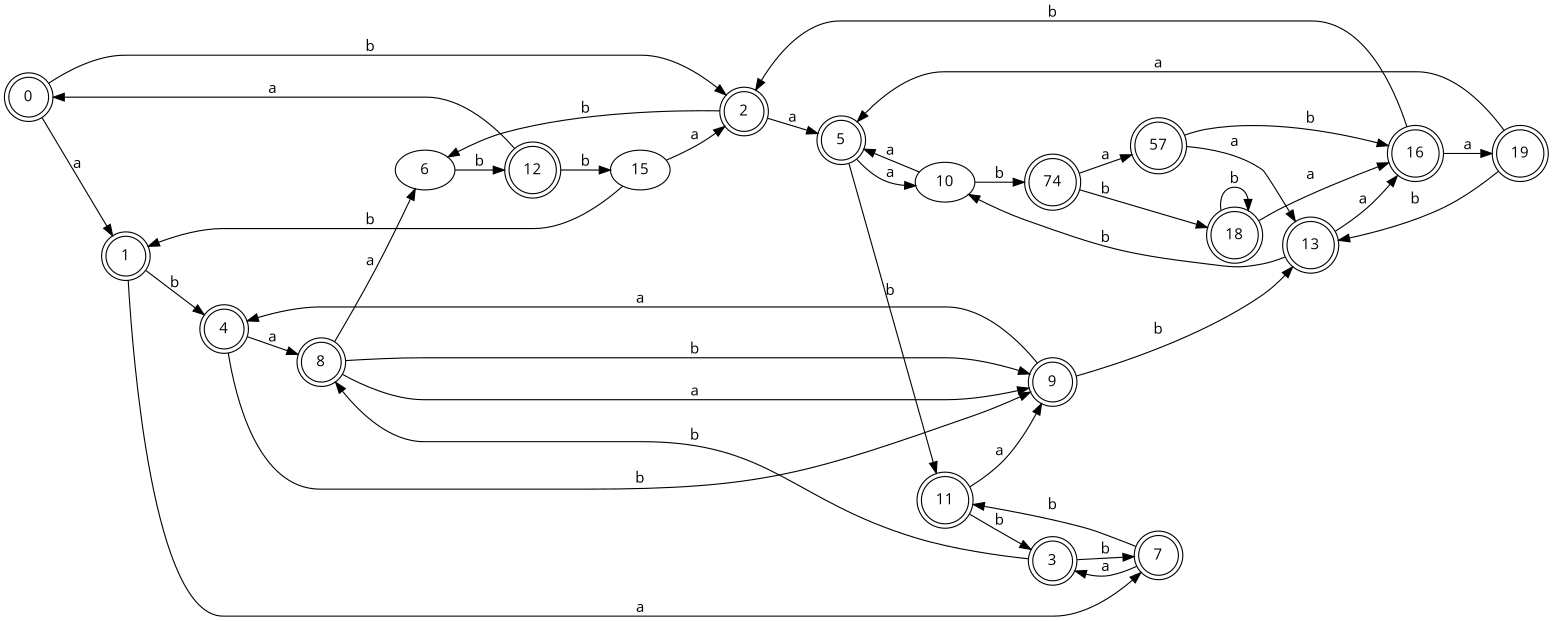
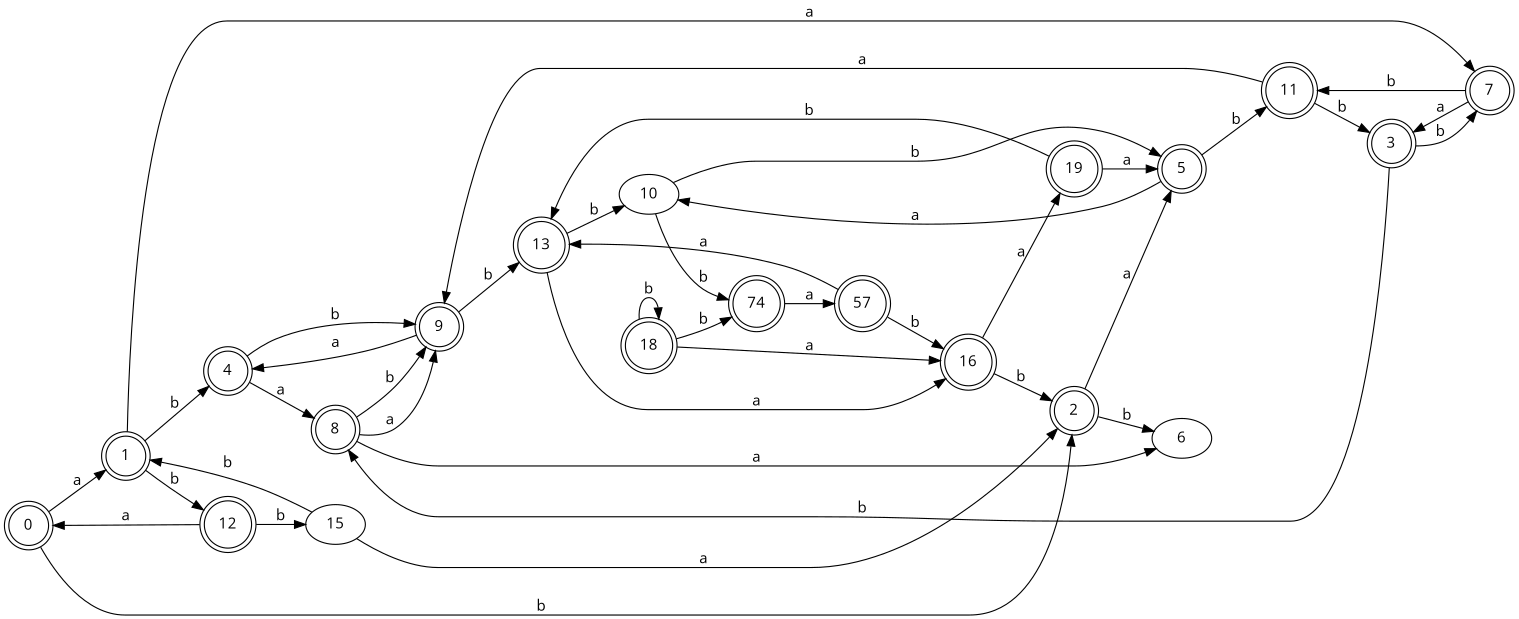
edge "10" -> "5": label "a" -> "b"
edge "6" -> "12": now "1" -> "12"
edge "74" -> "18": reversed
